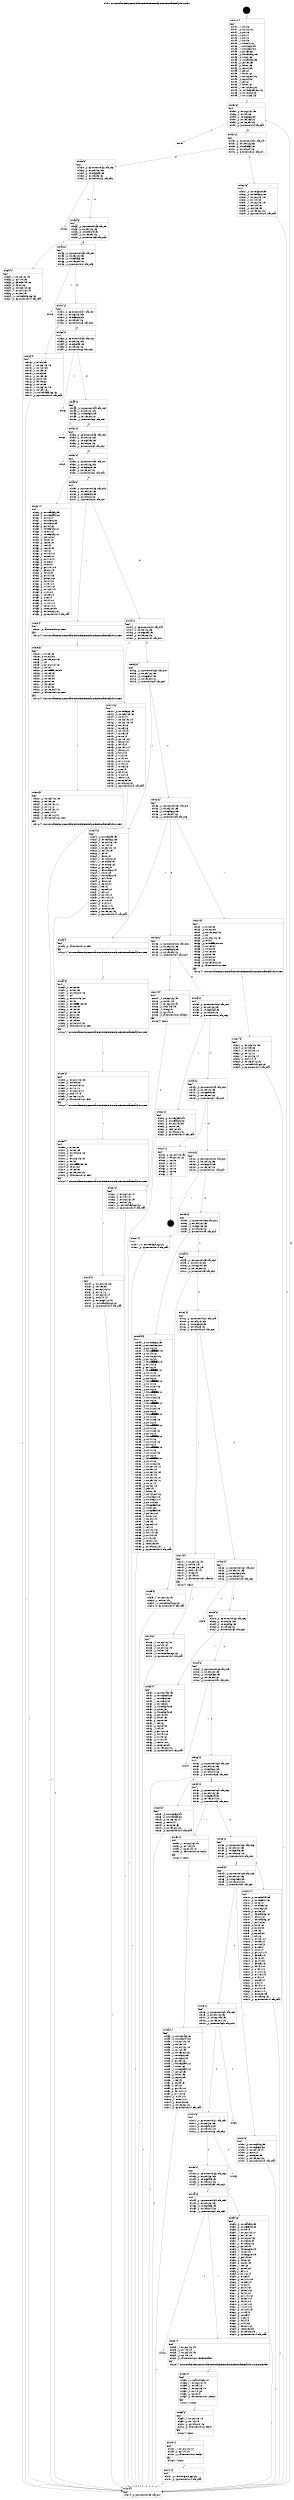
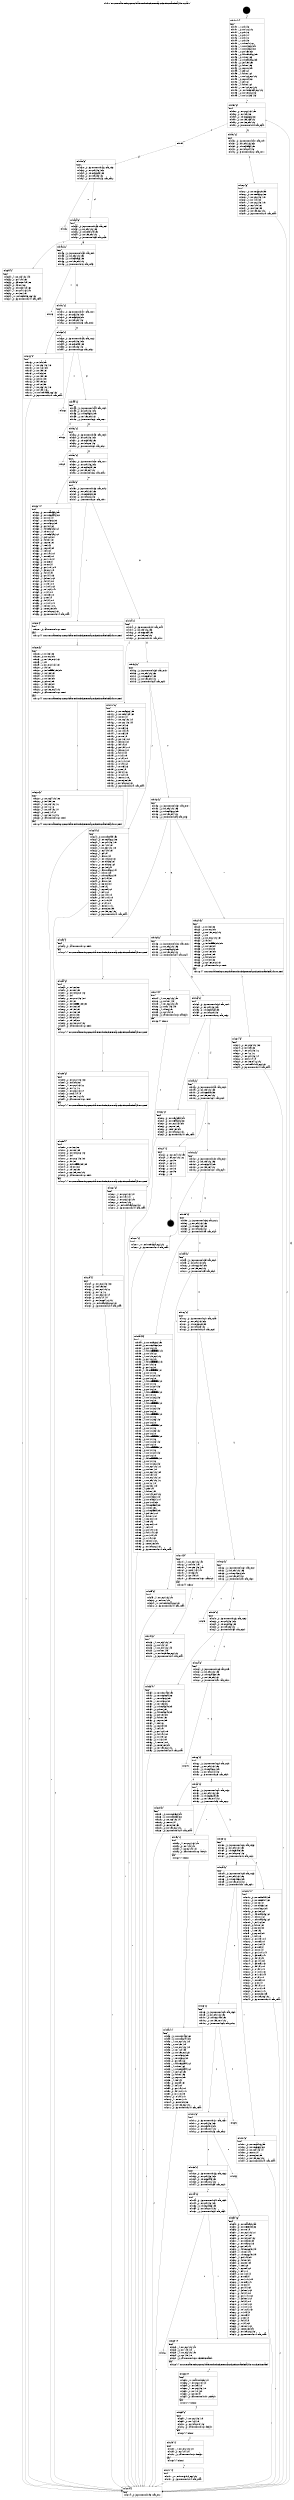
edge "0x401a02 [28]" -> "0x401a1e [28]": now "0x401f1f" -> "0x401a1e [28]"
edge "0x401c86 [28]" -> "0x40271a [5]": now "0x401f3d [91]" -> "0x40271a [5]"
edge "0x4023dc [29]" -> "0x4023f9 [18]": reversed
